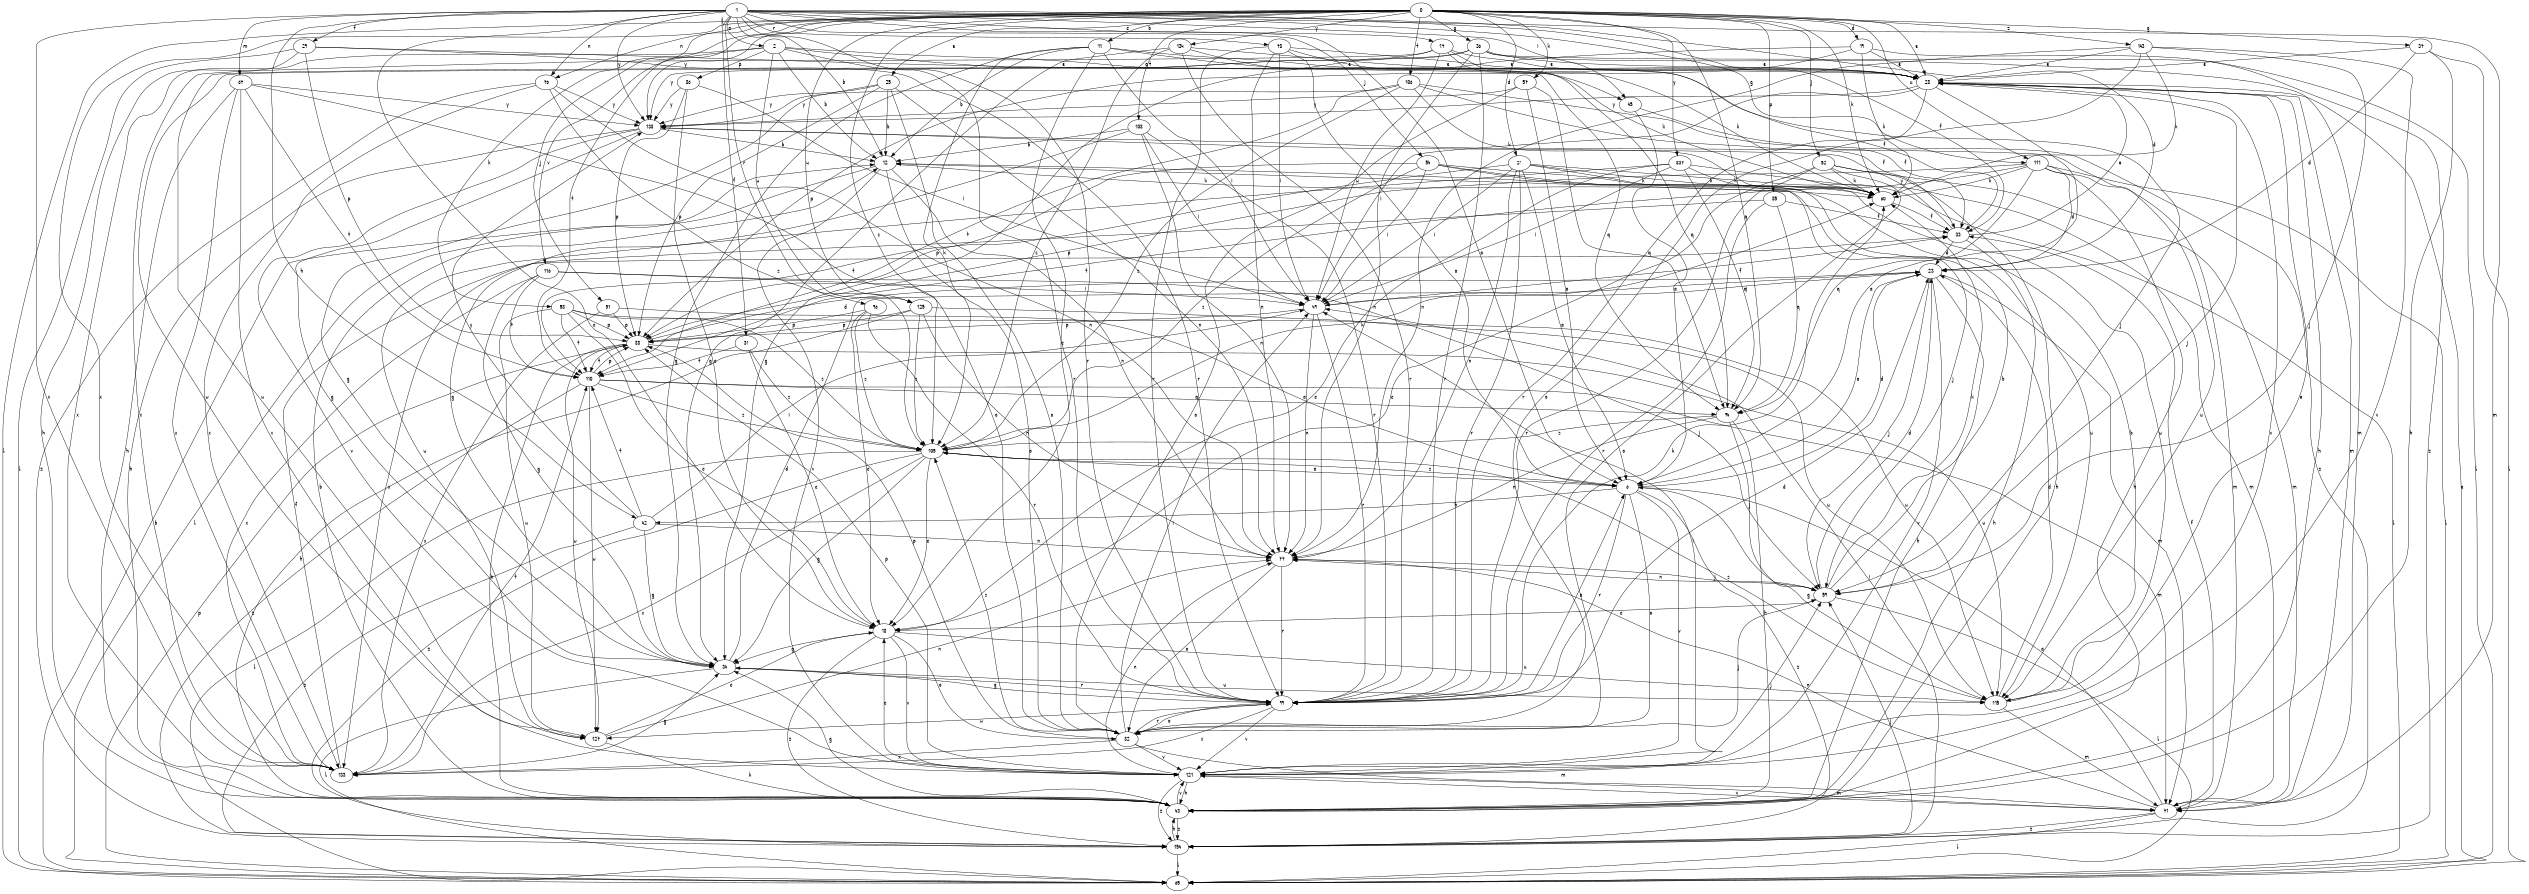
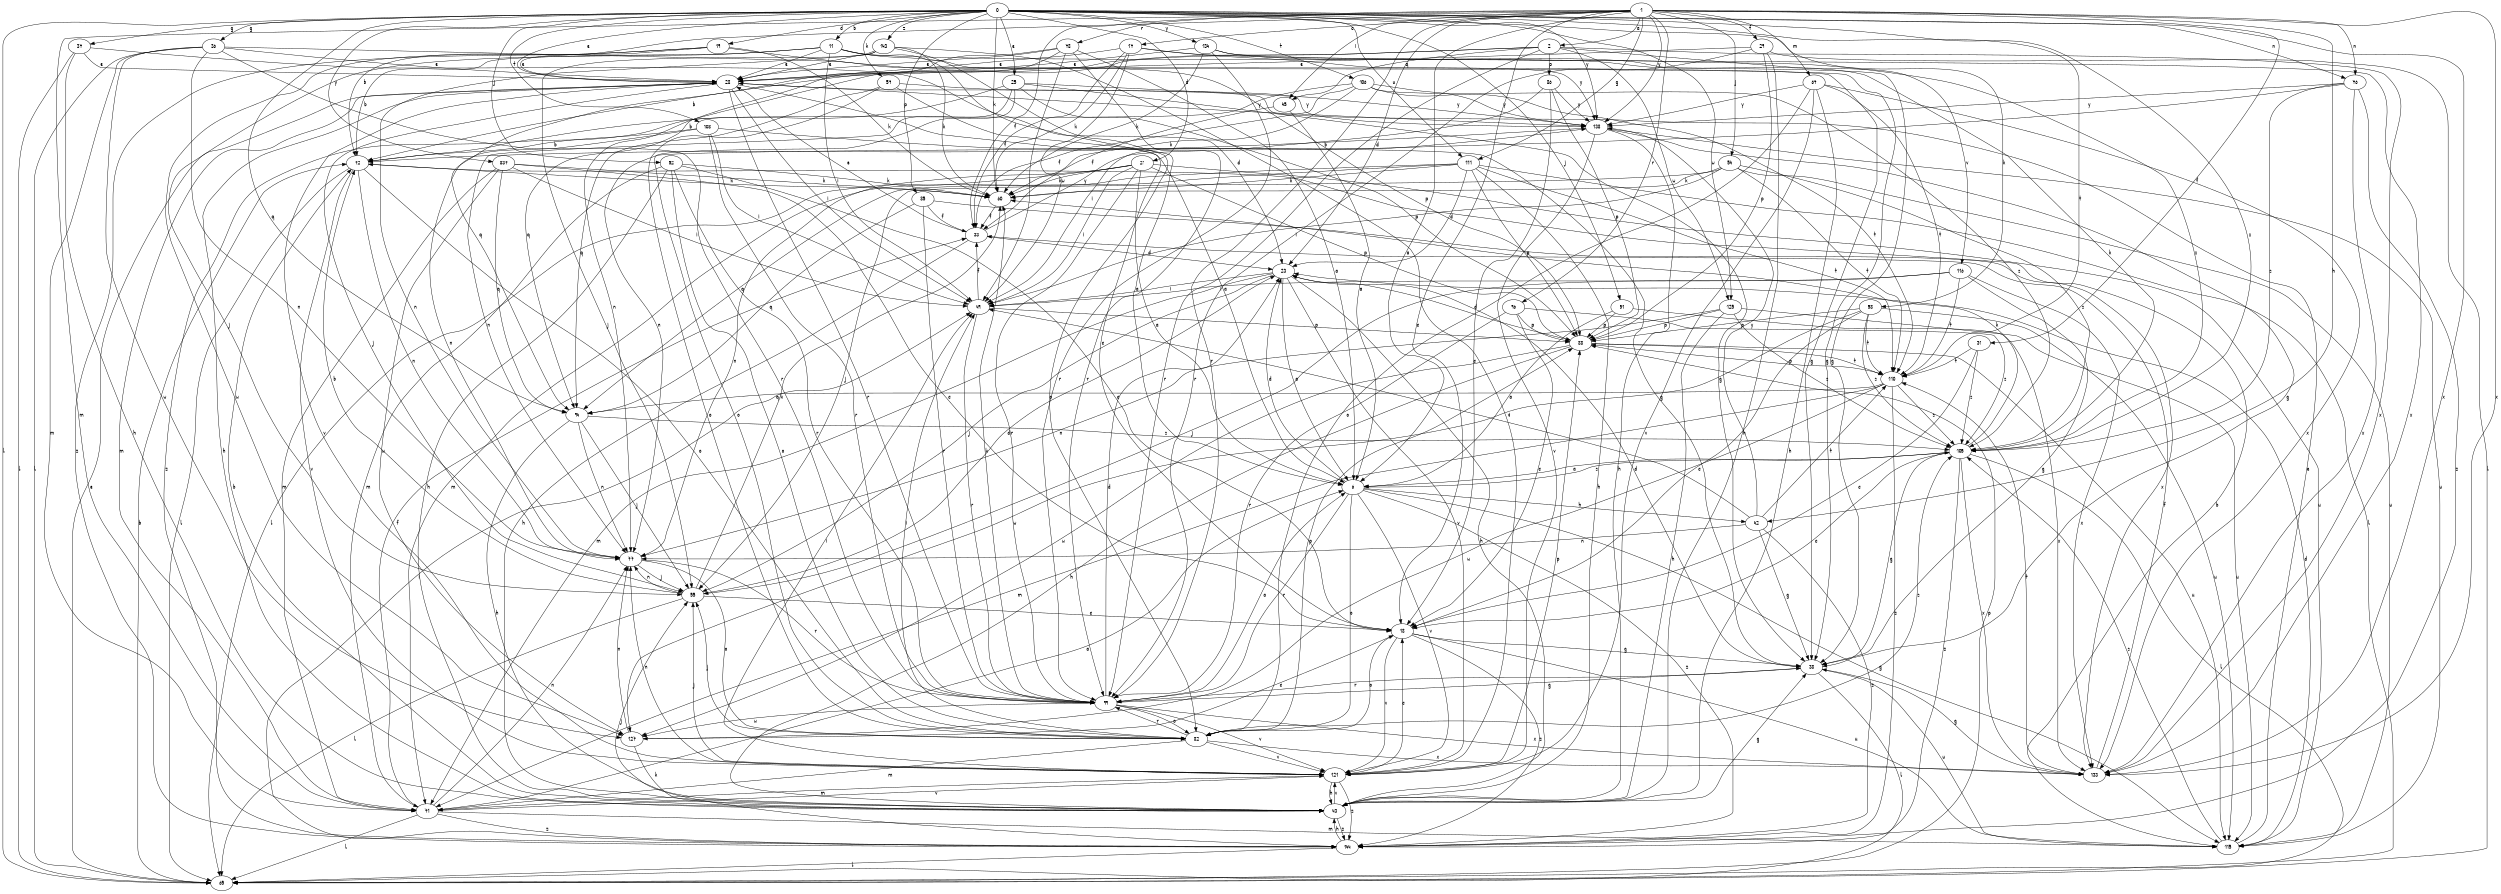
node "12": label "12" -> "72"
edge "49" -> "77": removed, label "n"
node "59": label "59" -> "55"
node "34": label "34" -> "38"
edge "115" -> "71": reversed
node "154": label "154" -> "144"
